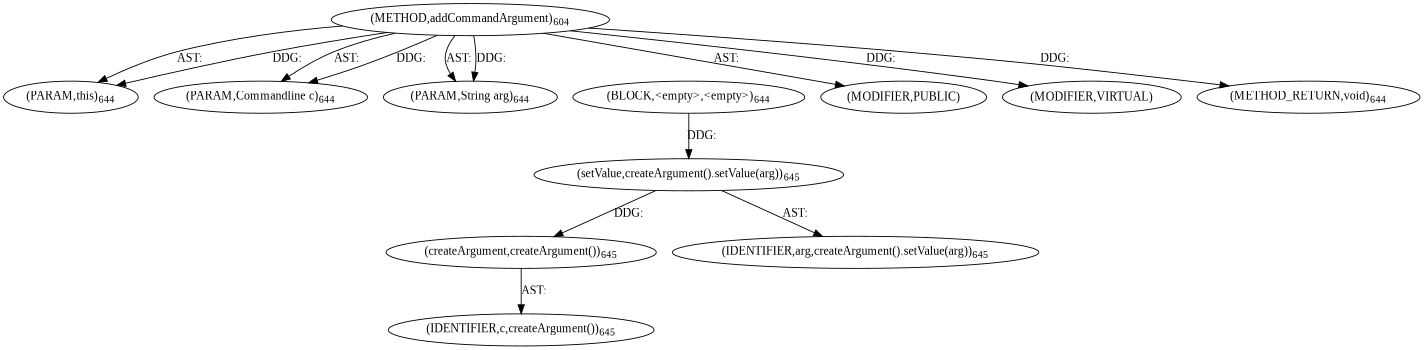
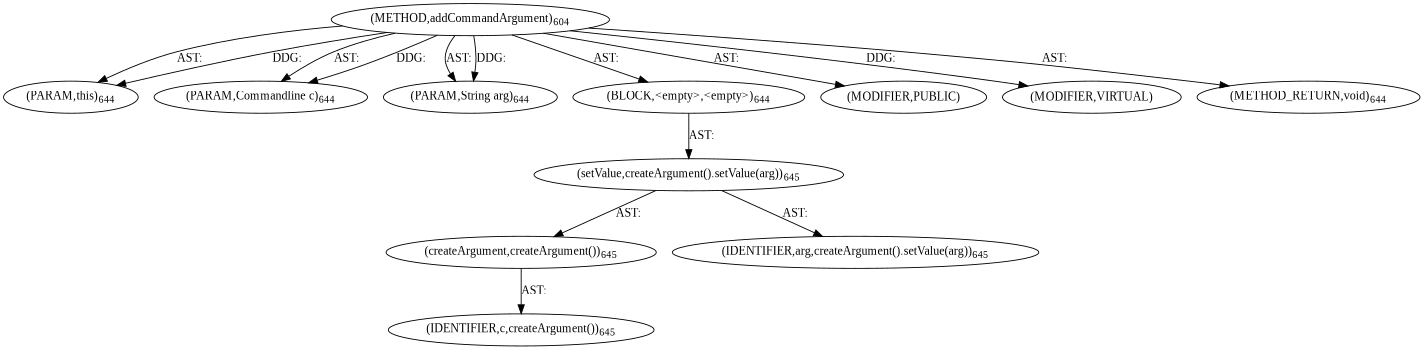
edge "(METHOD,addCommandArgument)" -> "(BLOCK,<empty>,<empty>)": added, label "AST:"
edge "(METHOD,addCommandArgument)" -> "(METHOD_RETURN,void)": label "DDG: " -> "AST: "
edge "(BLOCK,<empty>,<empty>)" -> "(setValue,createArgument().setValue(arg))": label "DDG: " -> "AST: "
edge "(setValue,createArgument().setValue(arg))" -> "(createArgument,createArgument())": label "DDG: " -> "AST: "
